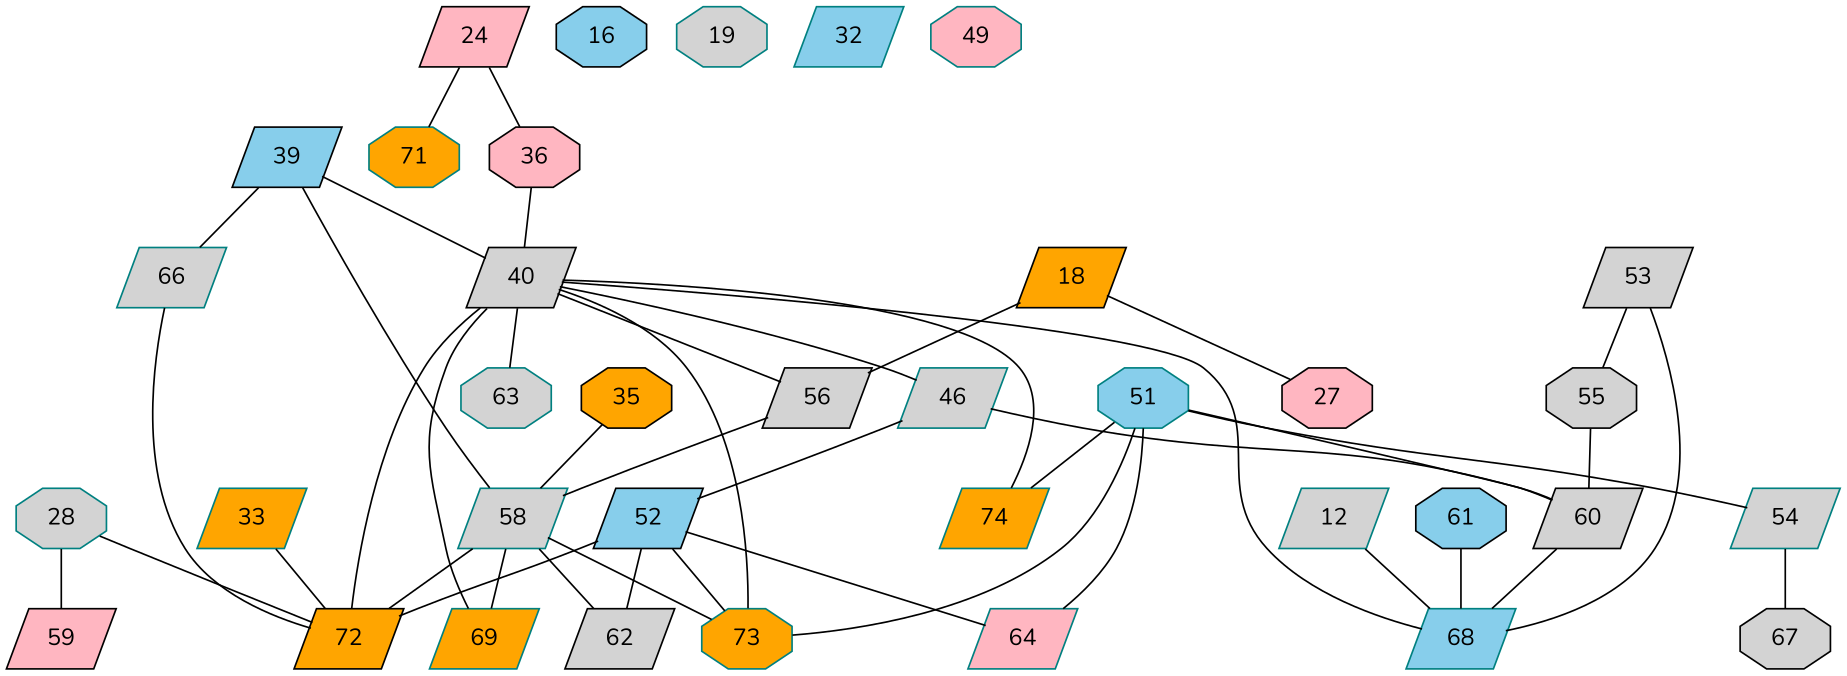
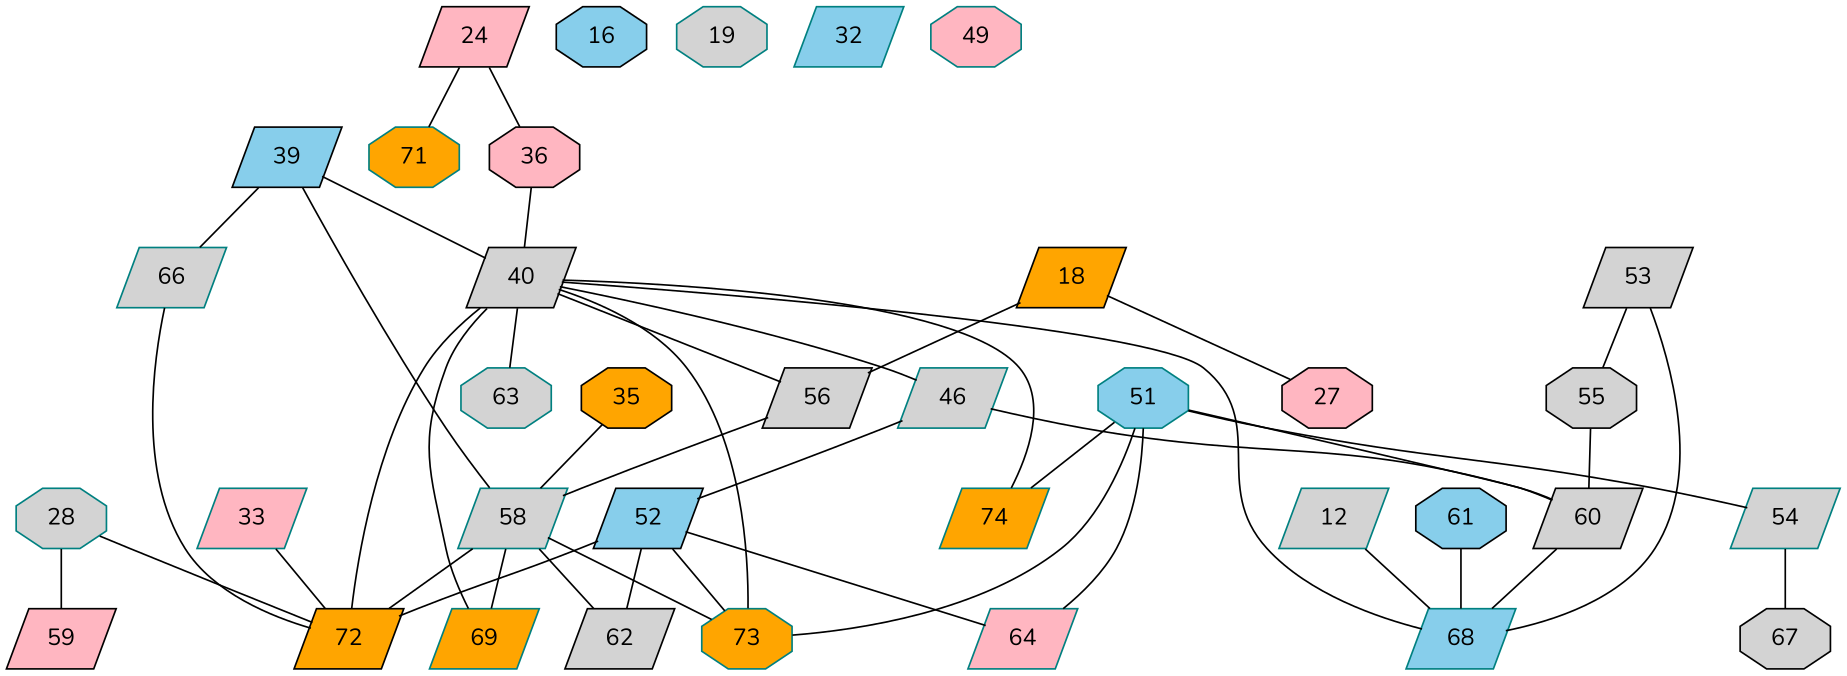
node "33": fillcolor orange -> lightpink
